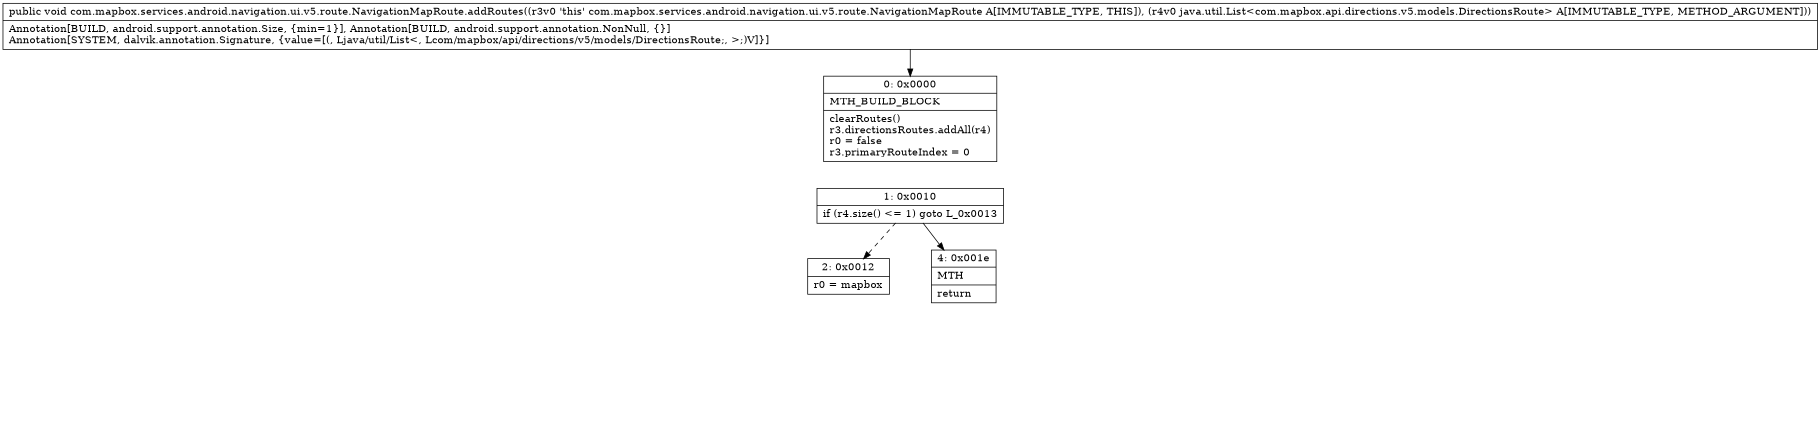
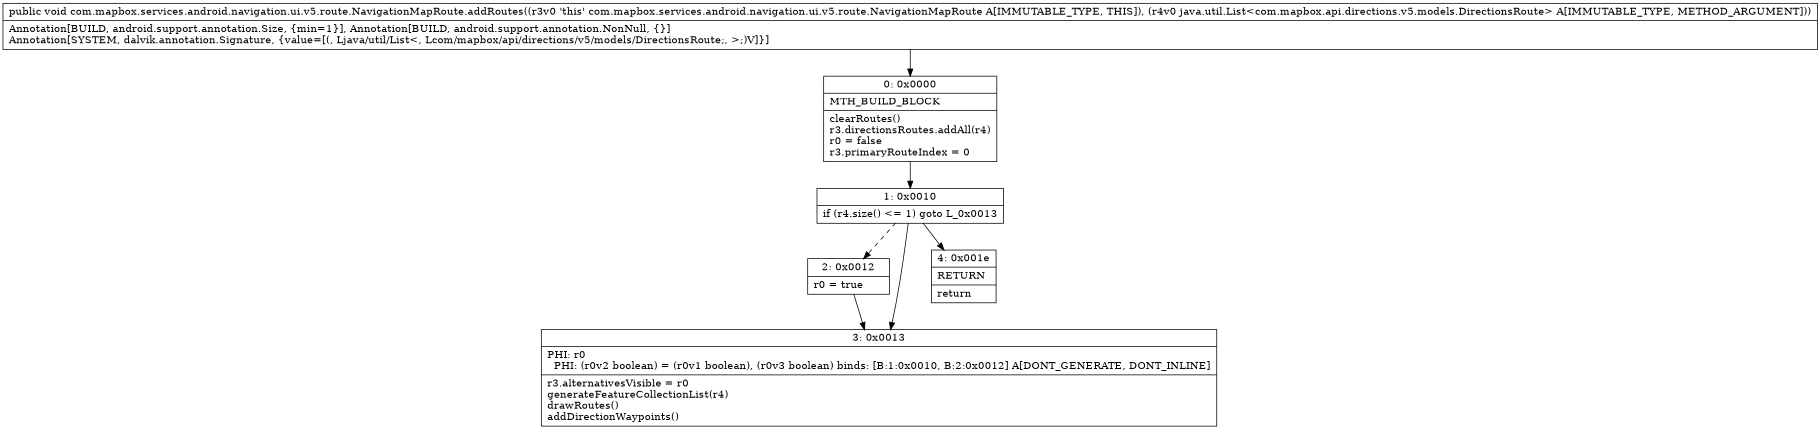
edge "0: 0x0000" -> "1: 0x0010": added
node "4: 0x001e": text "MTH" -> "RETURN"
node "2: 0x0012": text "r0 = mapbox" -> "r0 = true"
node "3: 0x0013": added
